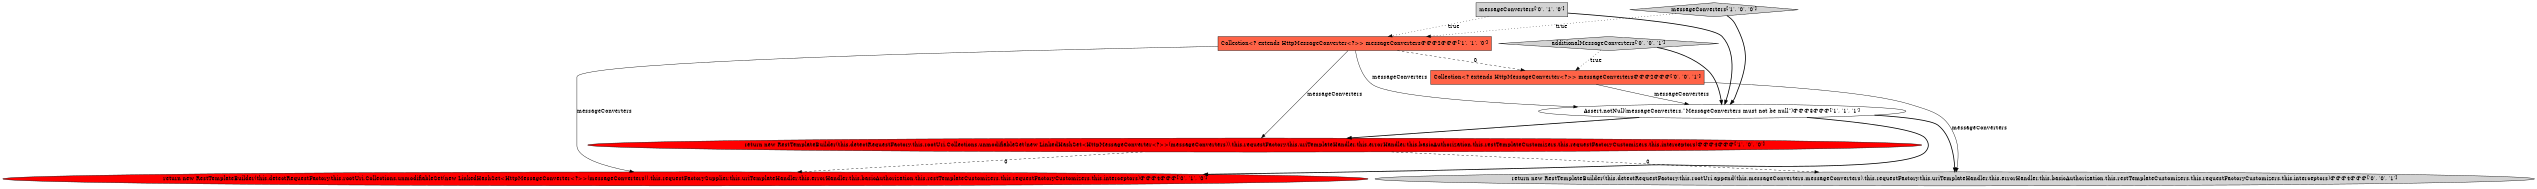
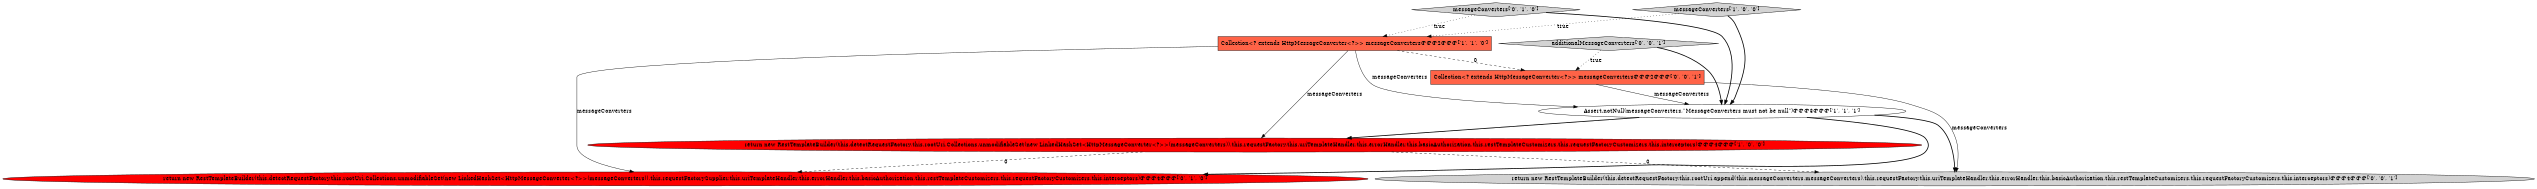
node "messageConverters['0', '1', '0']": shape box -> diamond
